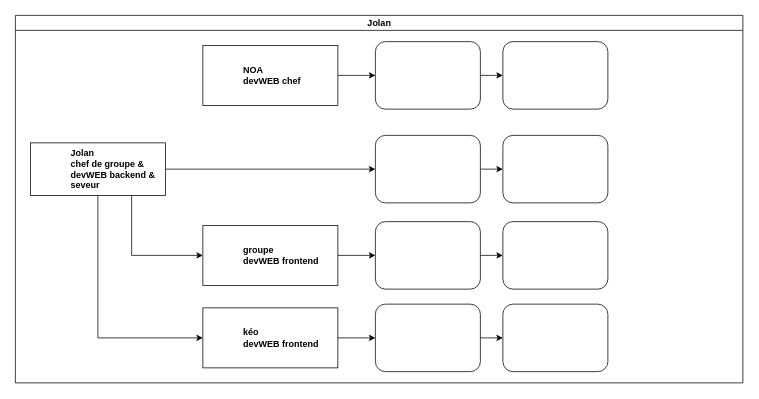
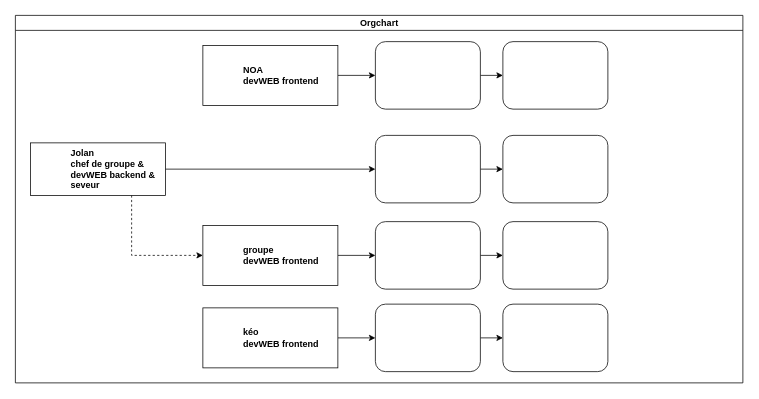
node "Jolan": label "Jolan" -> "Orgchart"
node "NOA devWEB chef": label "NOA devWEB chef" -> "NOA devWEB frontend"
edge "Jolan chef de groupe & devWEB backend & seveur" -> "groupe devWEB frontend": style solid -> dashed
edge "Jolan chef de groupe & devWEB backend & seveur" -> "kéo devWEB frontend": removed
